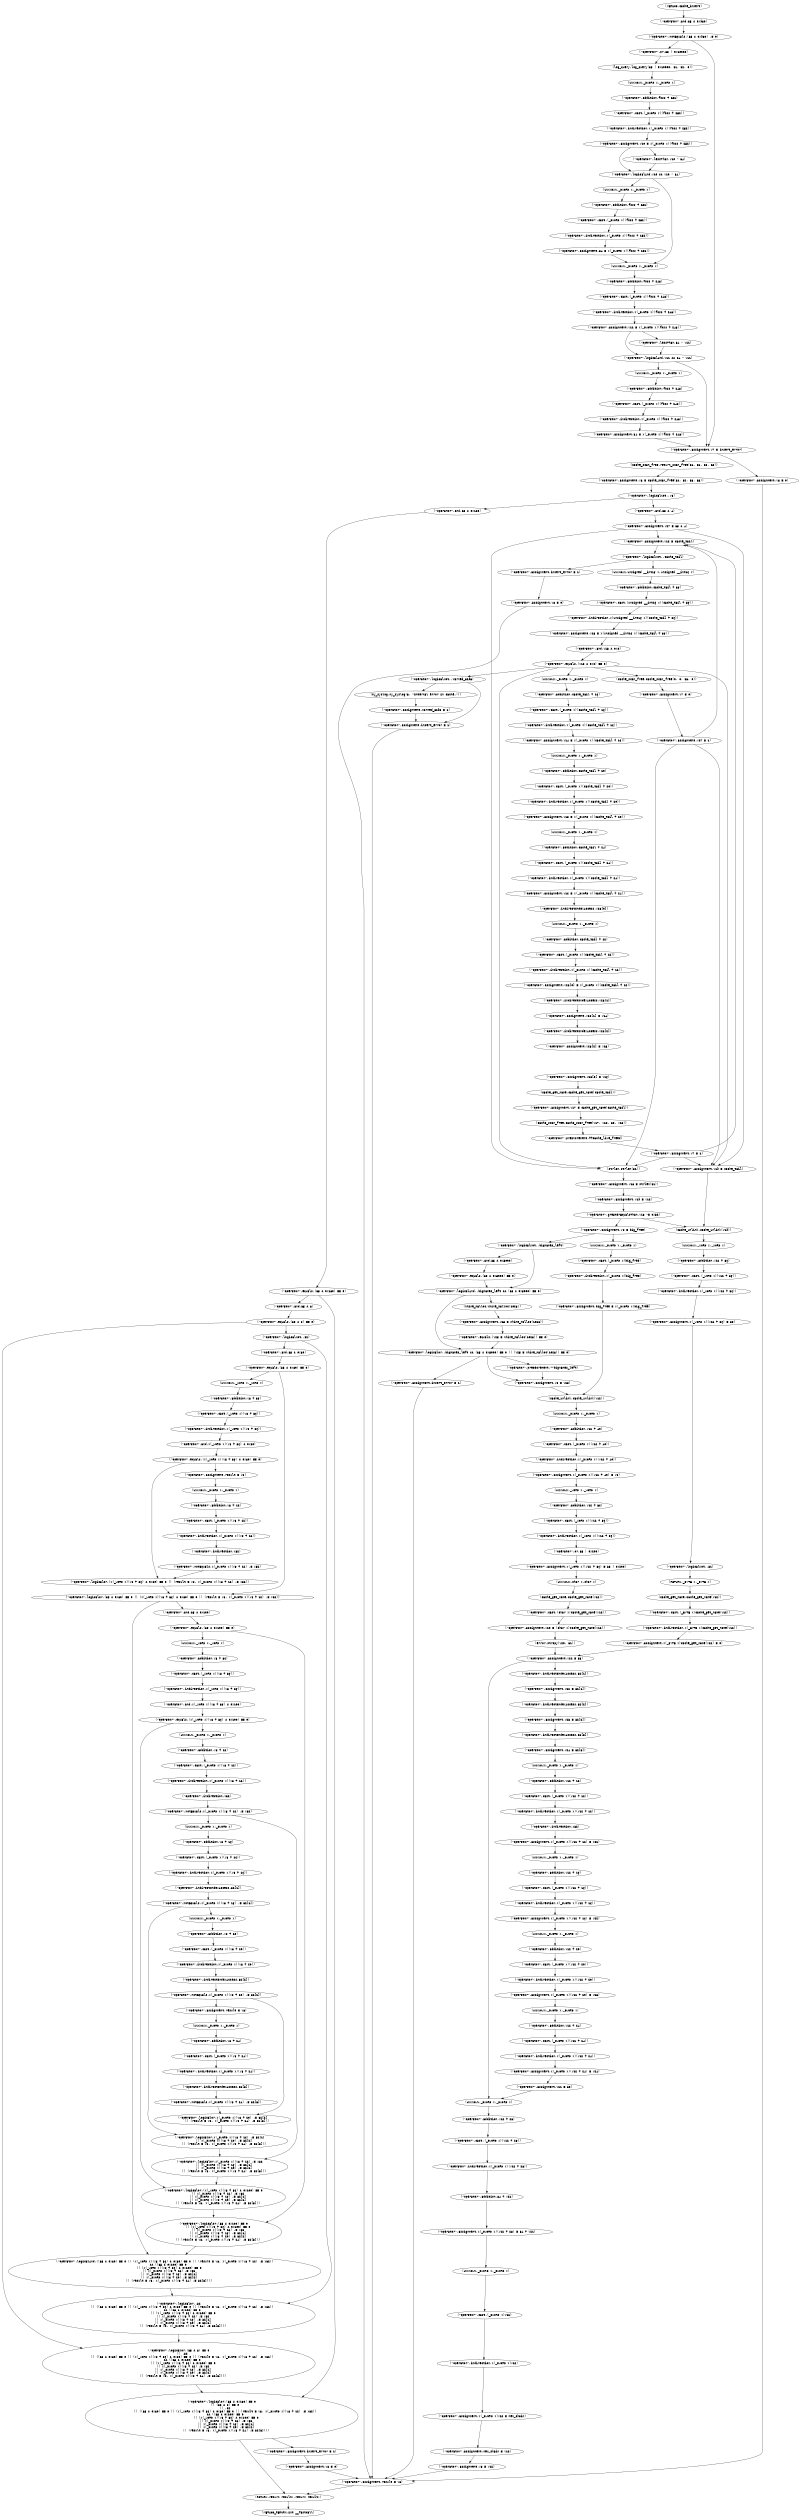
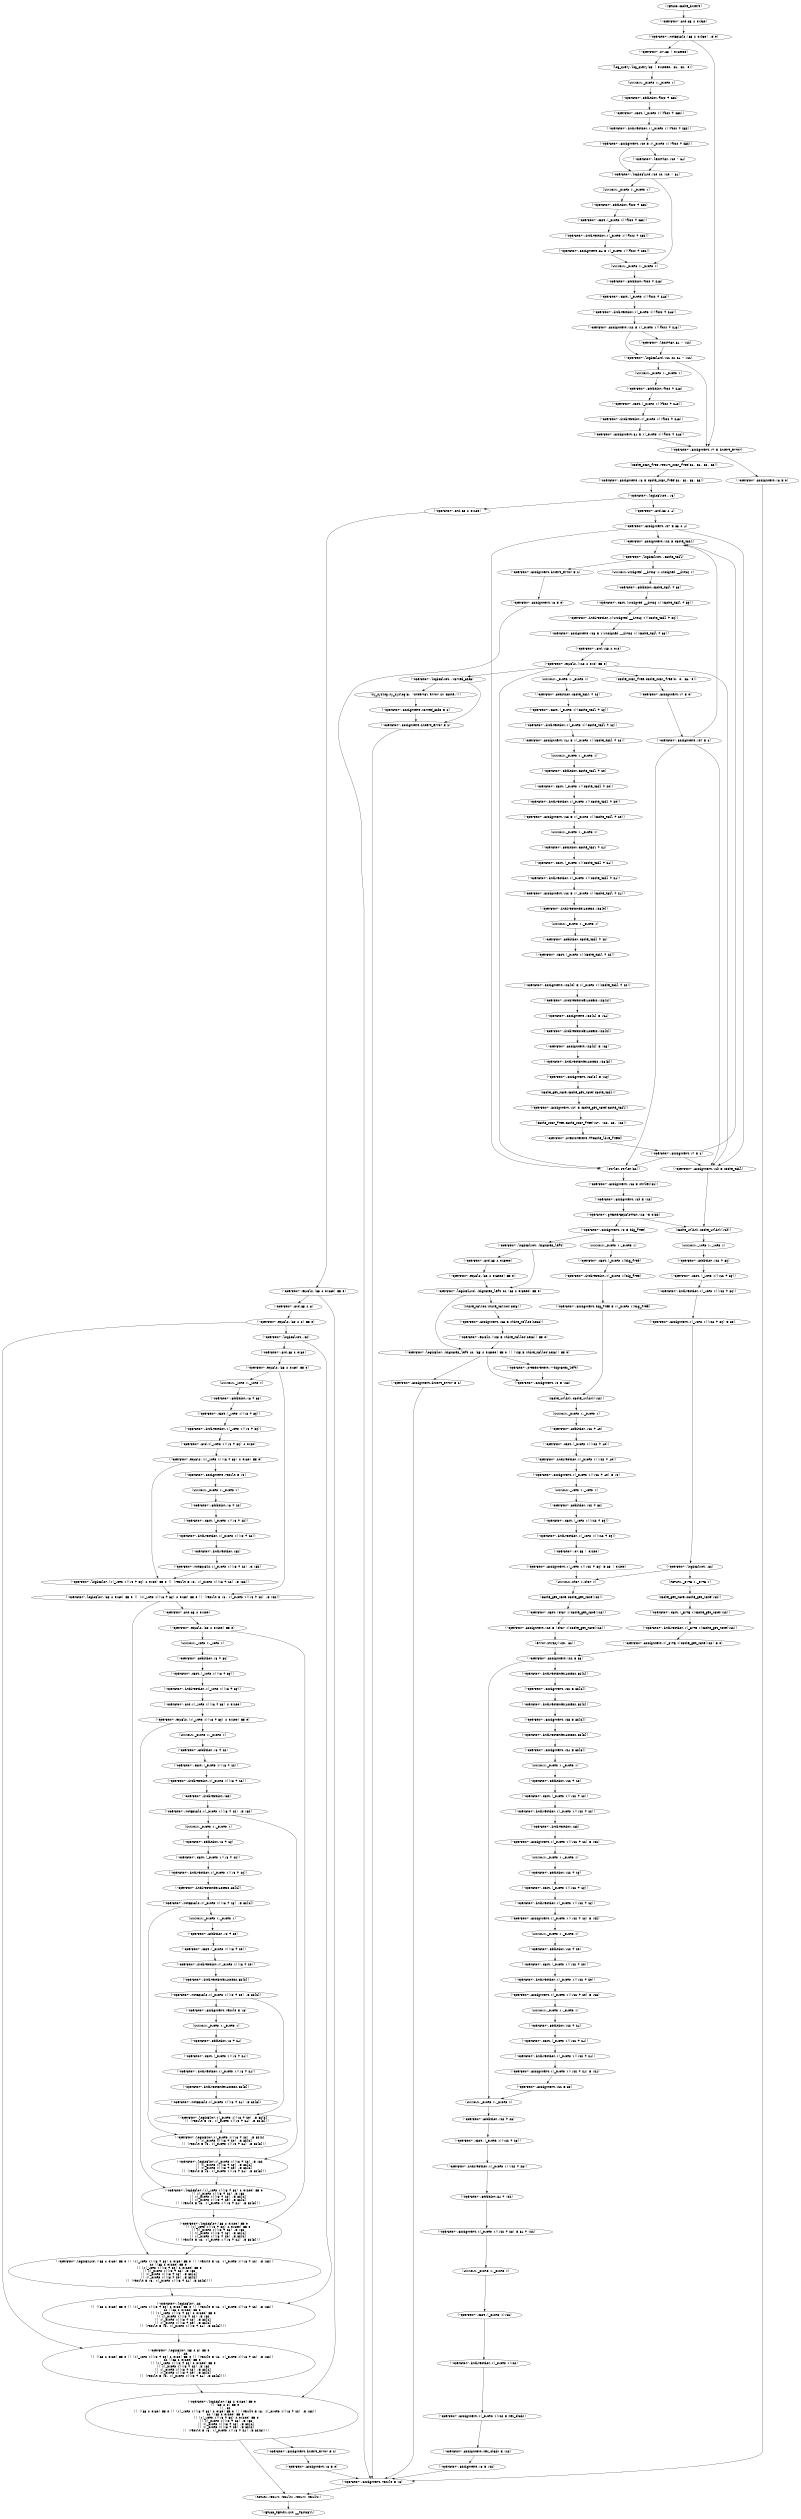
node "(<operator>.indirection,*(_DWORD *)(cache_tail + 12))": removed
node "(<operator>.indirectIndexAccess,v28[3])": added
edge "(<operator>.logicalNot,!a1)" -> "(UNKNOWN,char *,char *)": added
